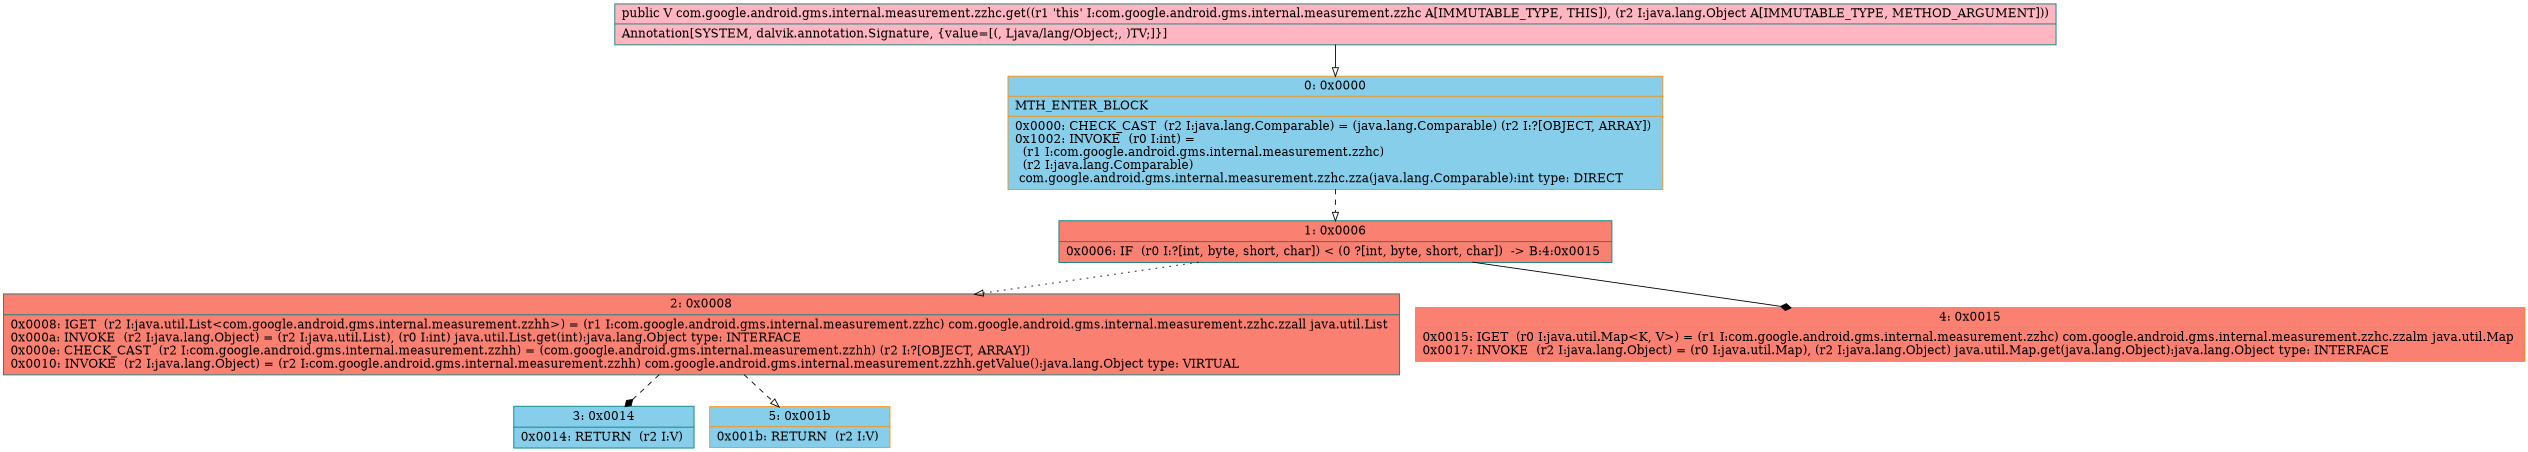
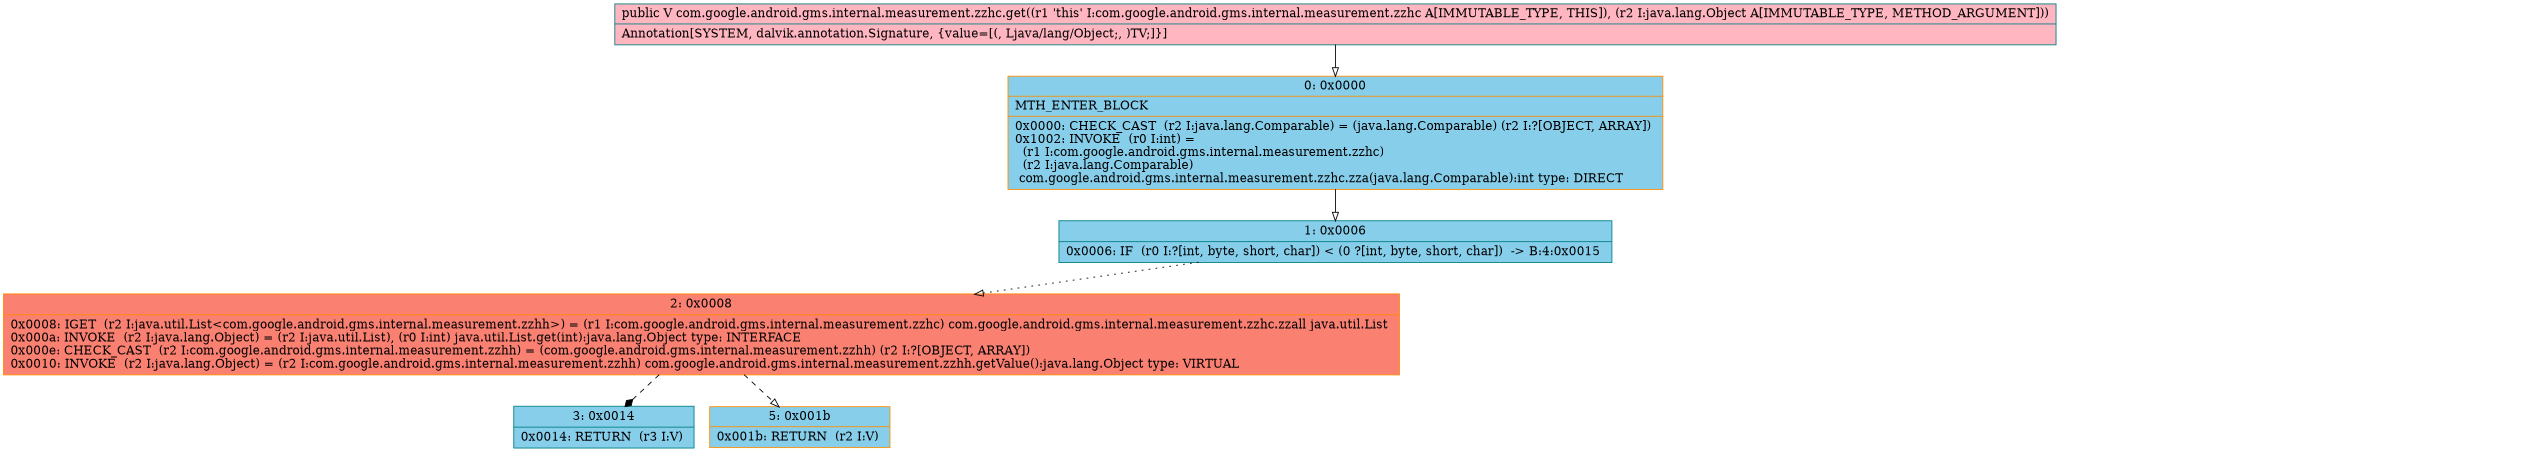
edge "0: 0x0000" -> "1: 0x0006": style dashed -> solid
node "1: 0x0006": fillcolor salmon -> skyblue
node "2: 0x0008": color teal -> darkorange
node "4: 0x0015": removed
node "3: 0x0014": text "0x0014: RETURN  (r2 I:V)" -> "0x0014: RETURN  (r3 I:V)"
